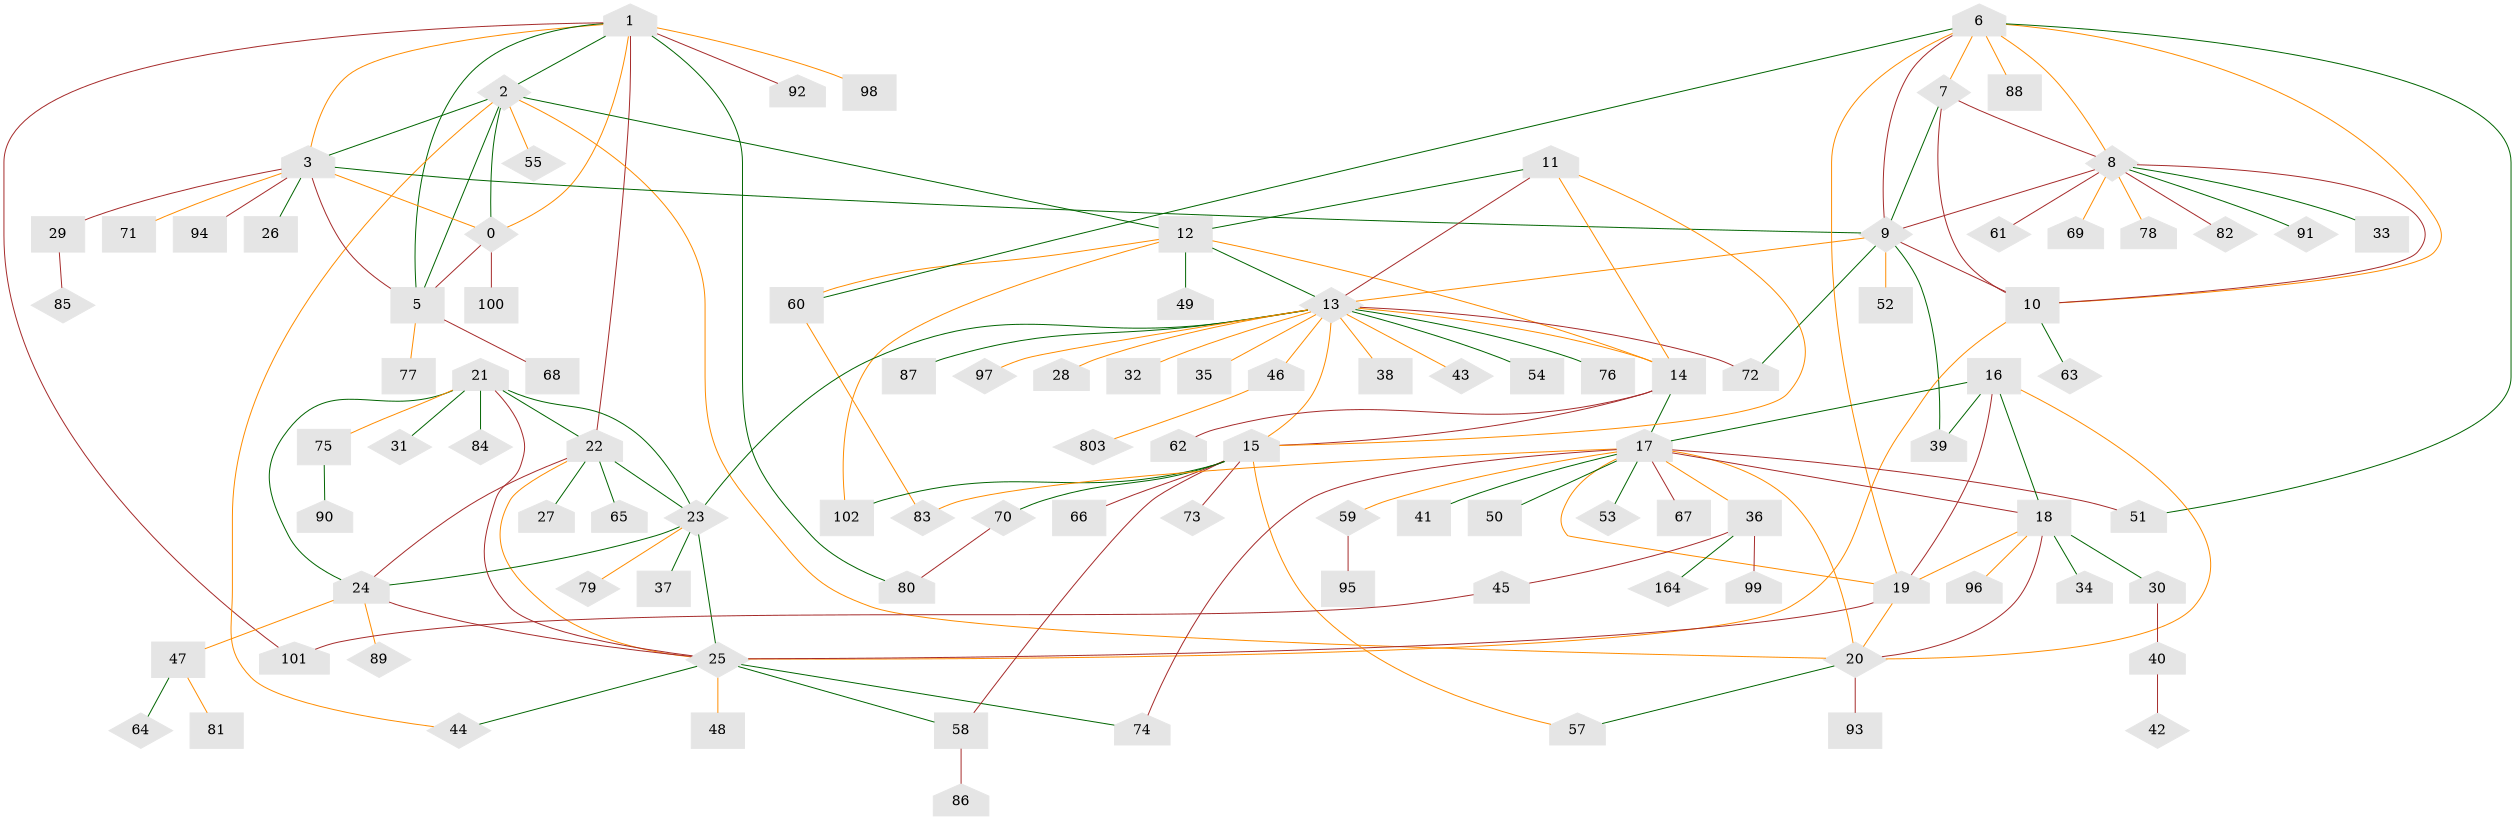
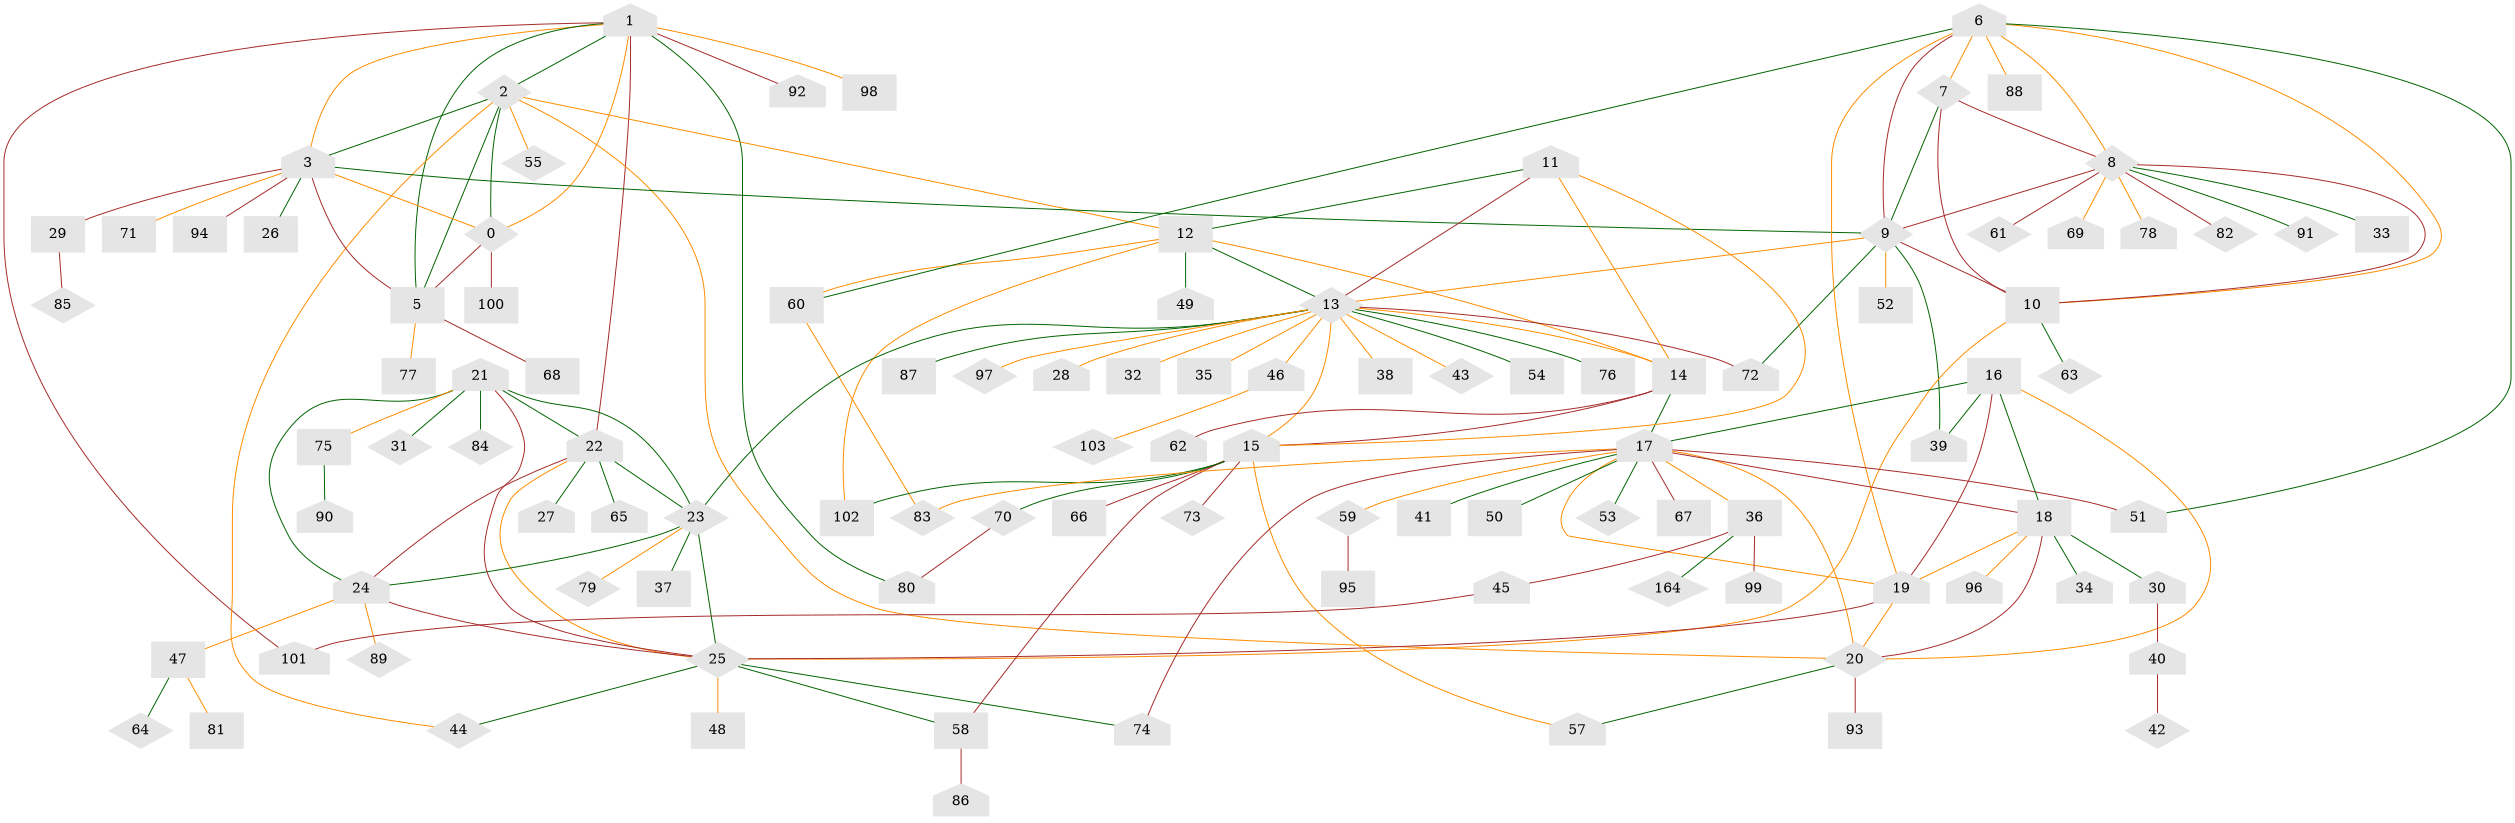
edge "2" -- "12": color darkgreen -> darkorange
node "803": label "803" -> "103"
